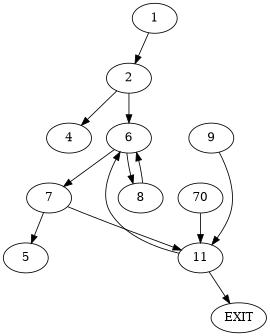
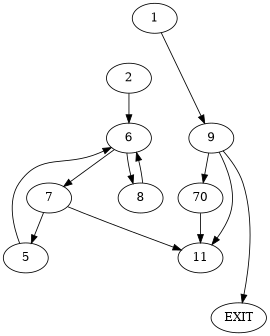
edge "1" -> "2": now "1" -> "9"
node "4": removed
edge "9" -> "70": added
edge "11" -> "6": now "5" -> "6"
edge "11" -> "EXIT": now "9" -> "EXIT"
